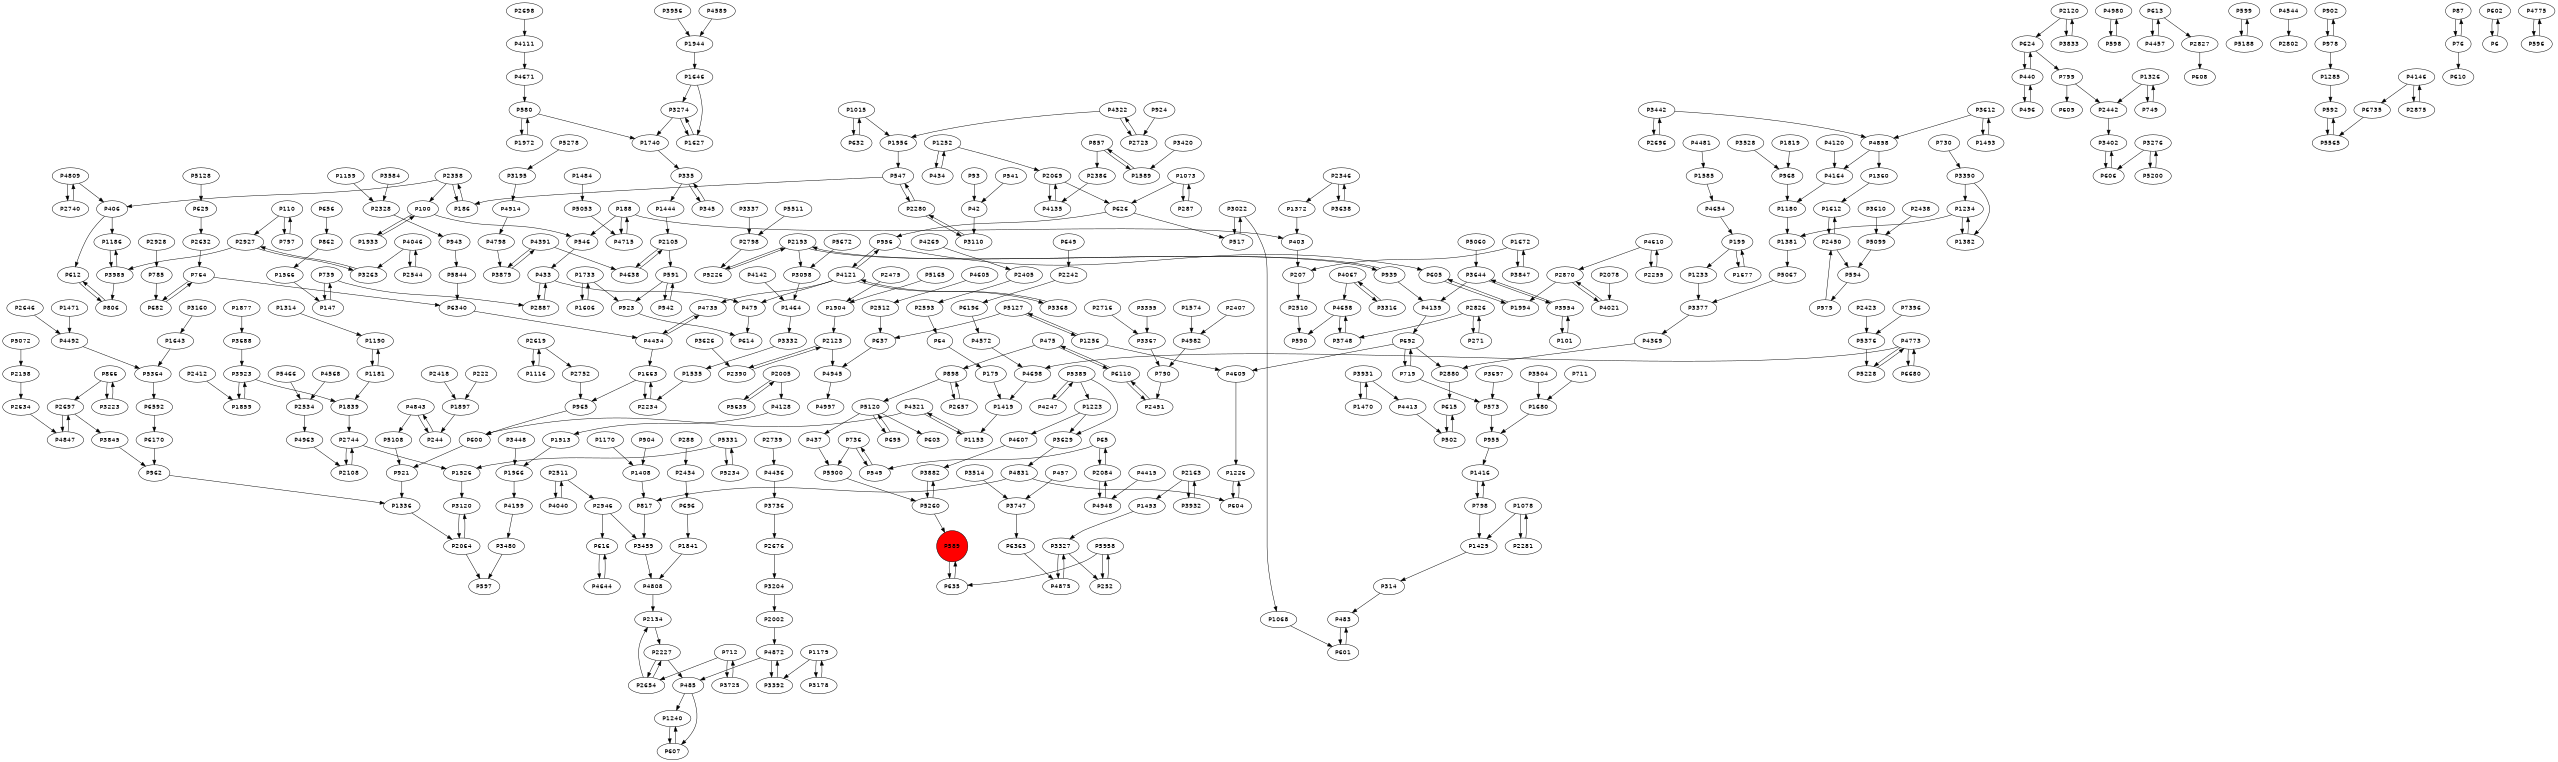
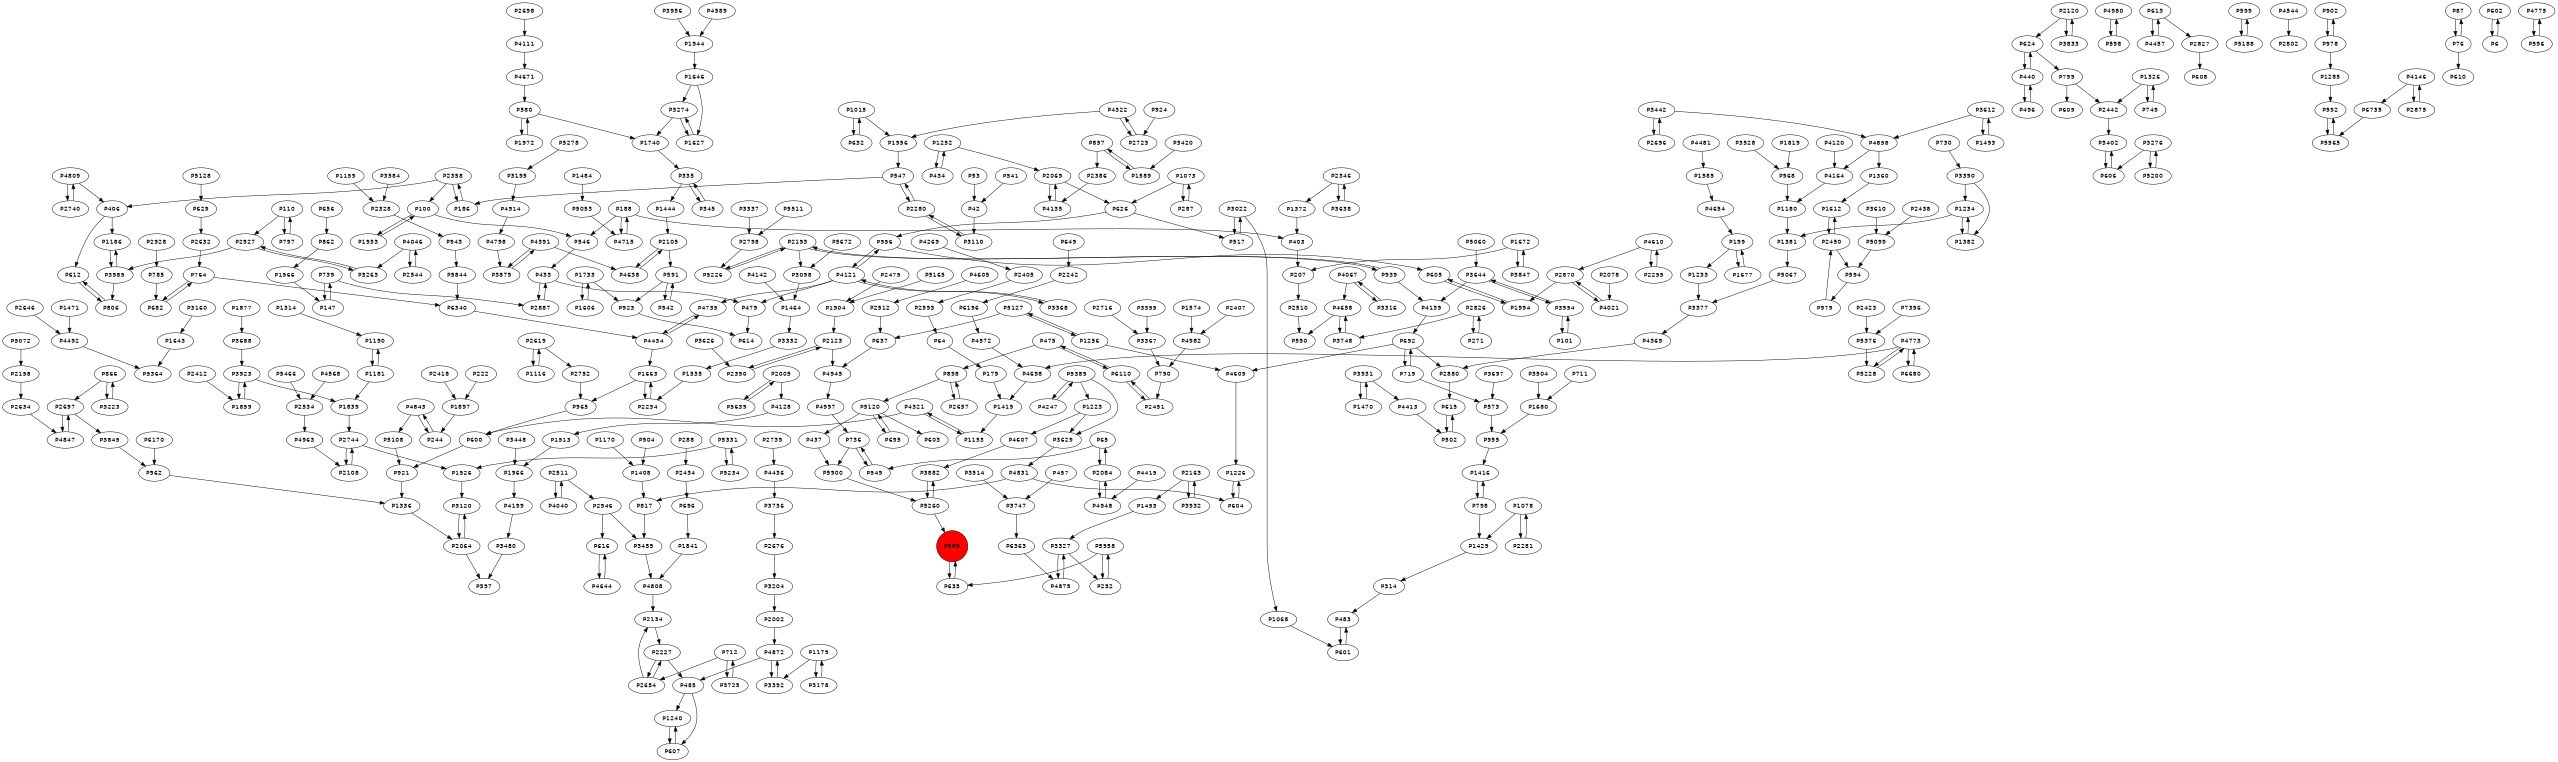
node "P6592": removed
edge "P4997" -> "P736": added
